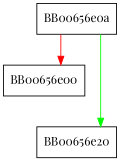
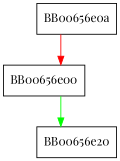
edge "BB00656e0a" -> "BB00656e20": now "BB00656e00" -> "BB00656e20"
